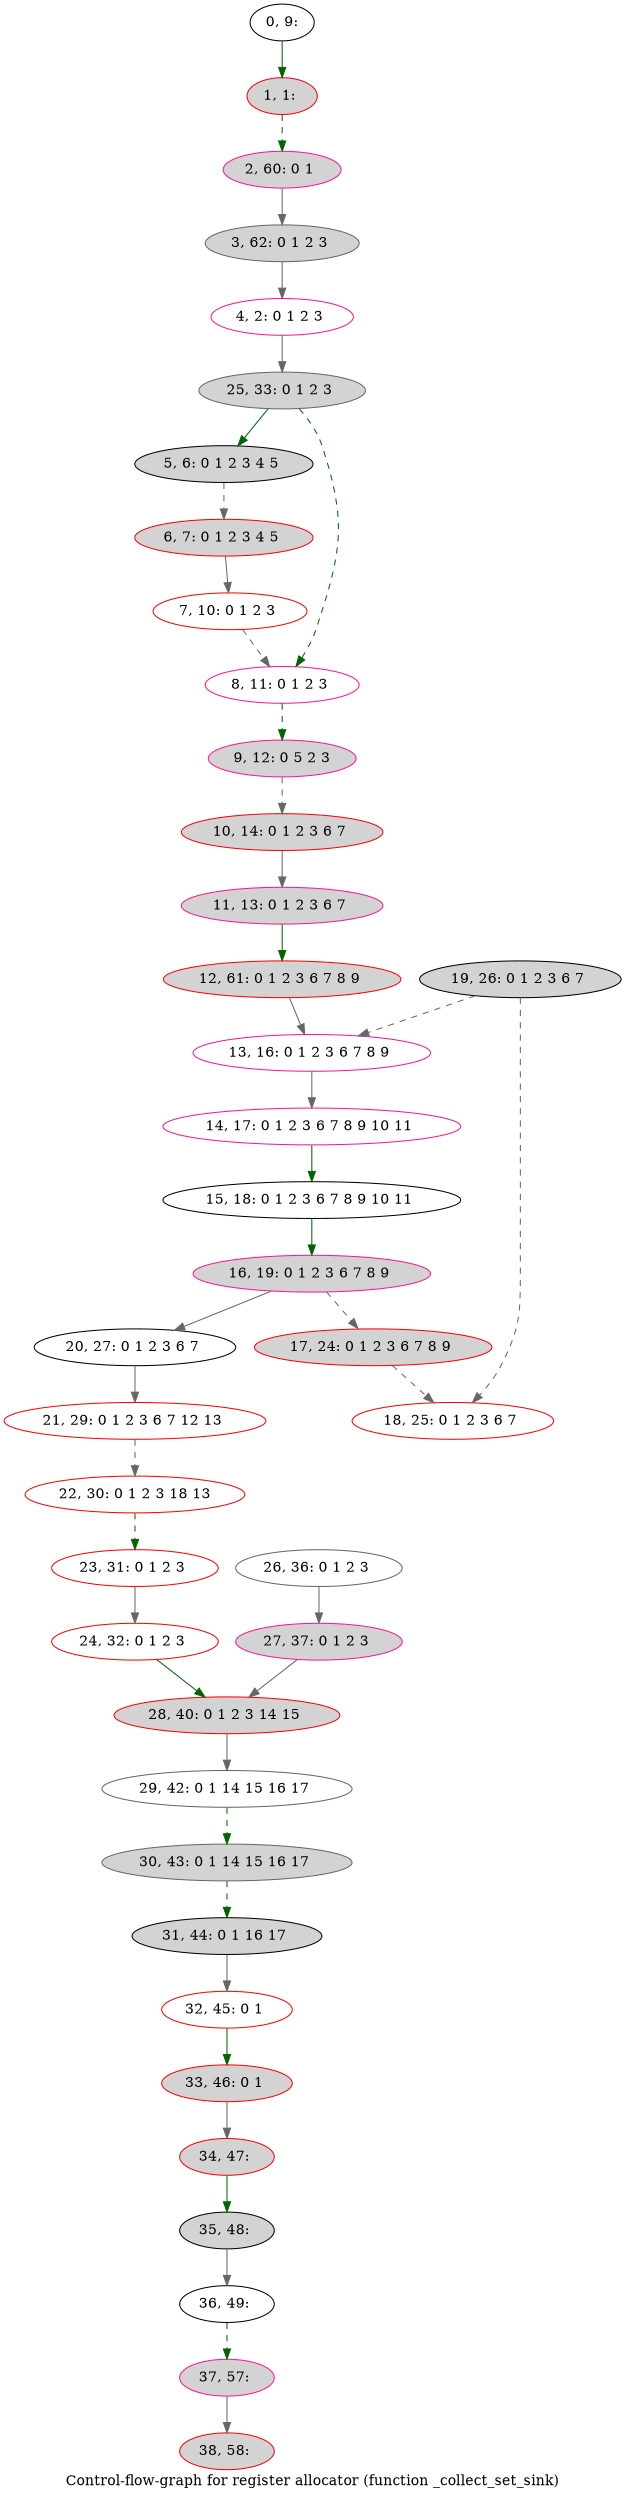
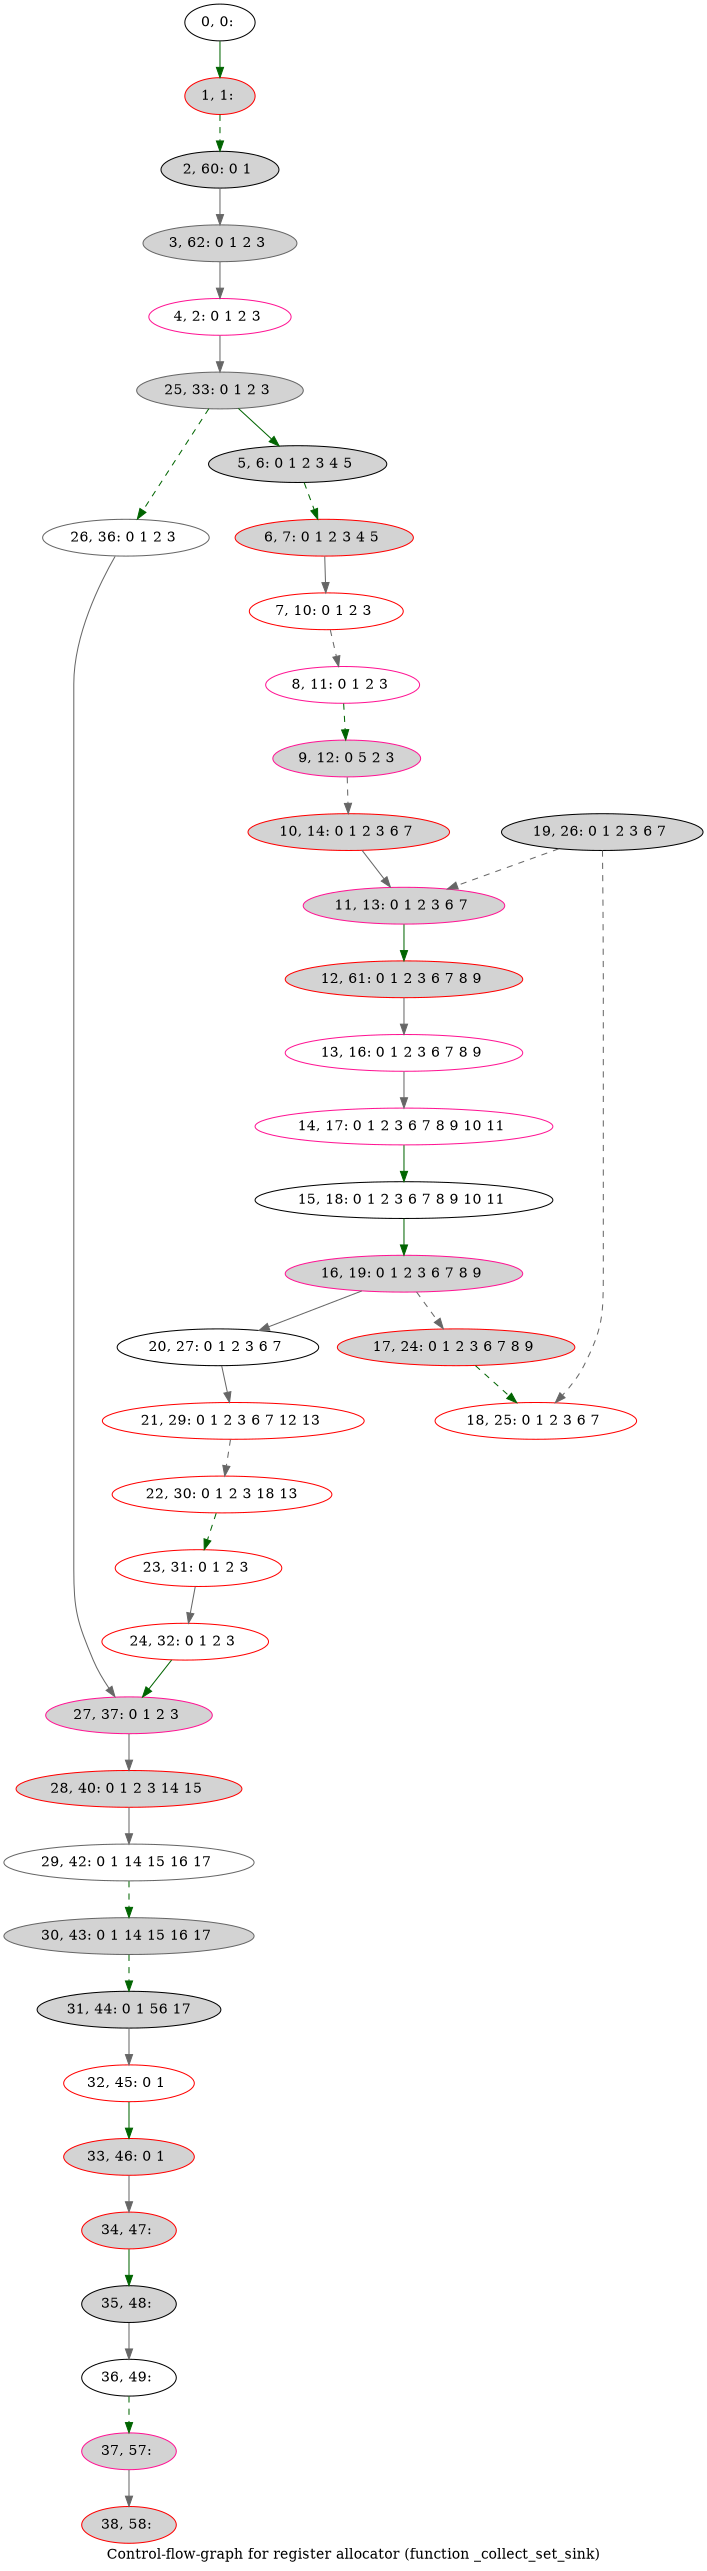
node "0, 9:": label "0, 9:" -> "0, 0:"
node "2, 60: 0 1": color deeppink -> black
edge "5, 6: 0 1 2 3 4 5" -> "6, 7: 0 1 2 3 4 5": color gray40 -> darkgreen
edge "25, 33: 0 1 2 3" -> "8, 11: 0 1 2 3": now "25, 33: 0 1 2 3" -> "26, 36: 0 1 2 3"
edge "19, 26: 0 1 2 3 6 7" -> "13, 16: 0 1 2 3 6 7 8 9": now "19, 26: 0 1 2 3 6 7" -> "11, 13: 0 1 2 3 6 7"
edge "17, 24: 0 1 2 3 6 7 8 9" -> "18, 25: 0 1 2 3 6 7": color gray40 -> darkgreen
edge "24, 32: 0 1 2 3" -> "28, 40: 0 1 2 3 14 15": now "24, 32: 0 1 2 3" -> "27, 37: 0 1 2 3"
node "31, 44: 0 1 16 17": label "31, 44: 0 1 16 17" -> "31, 44: 0 1 56 17"
